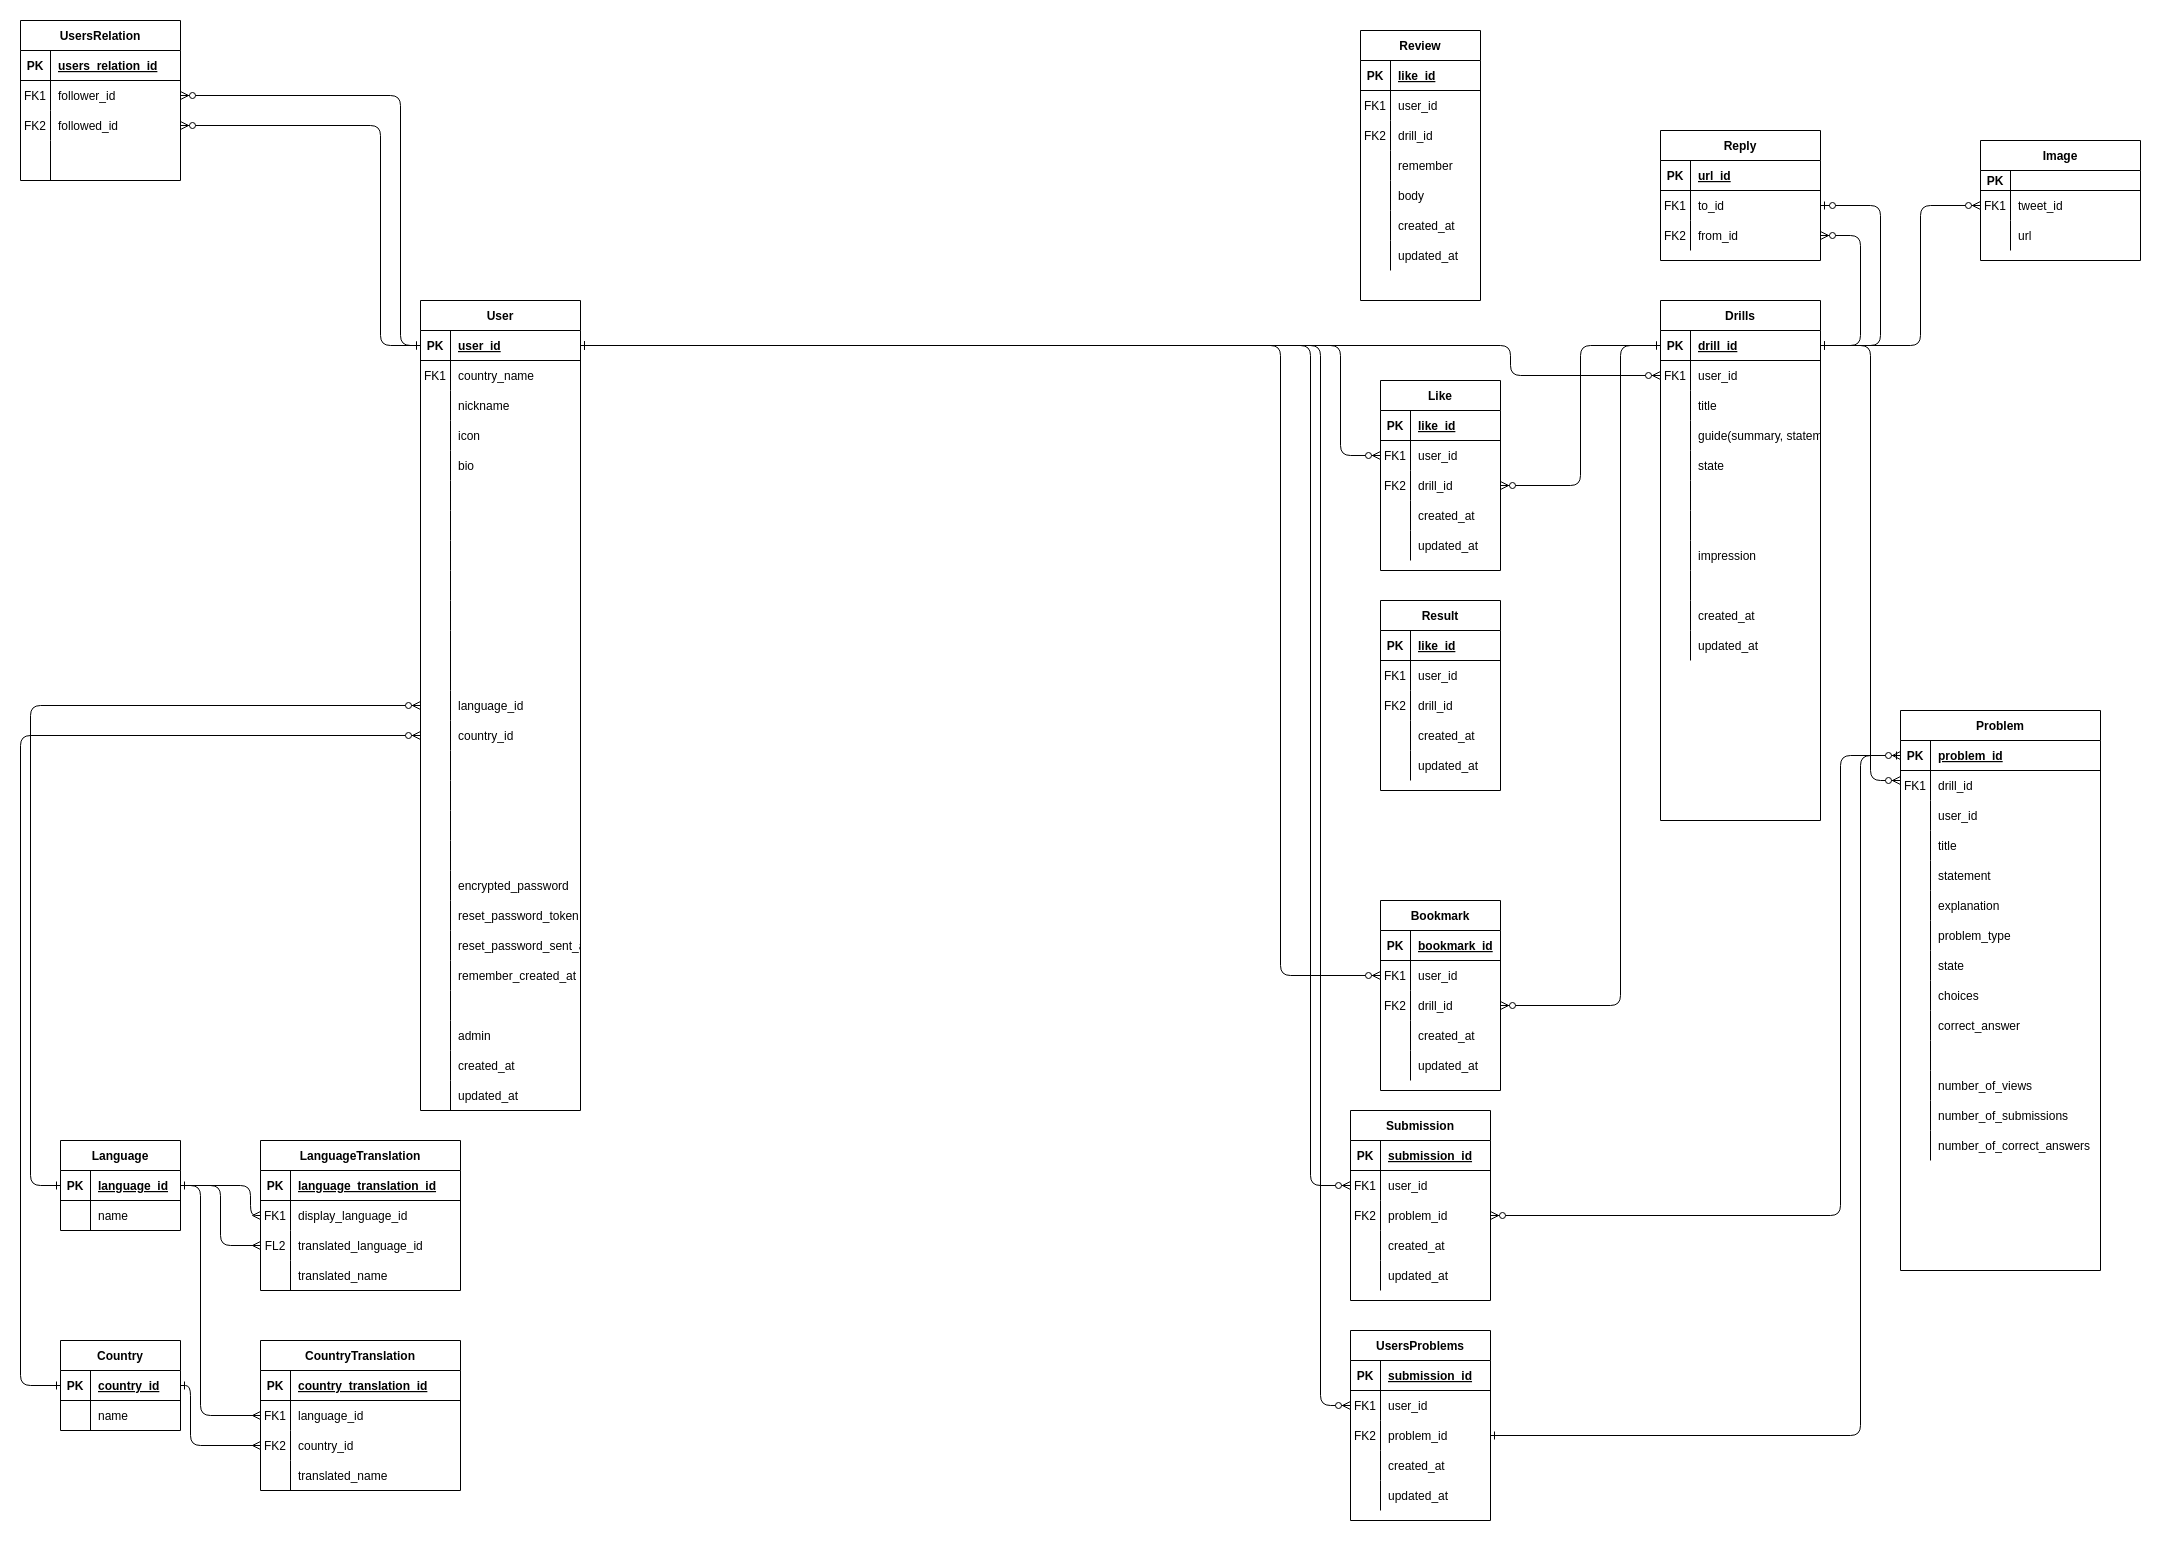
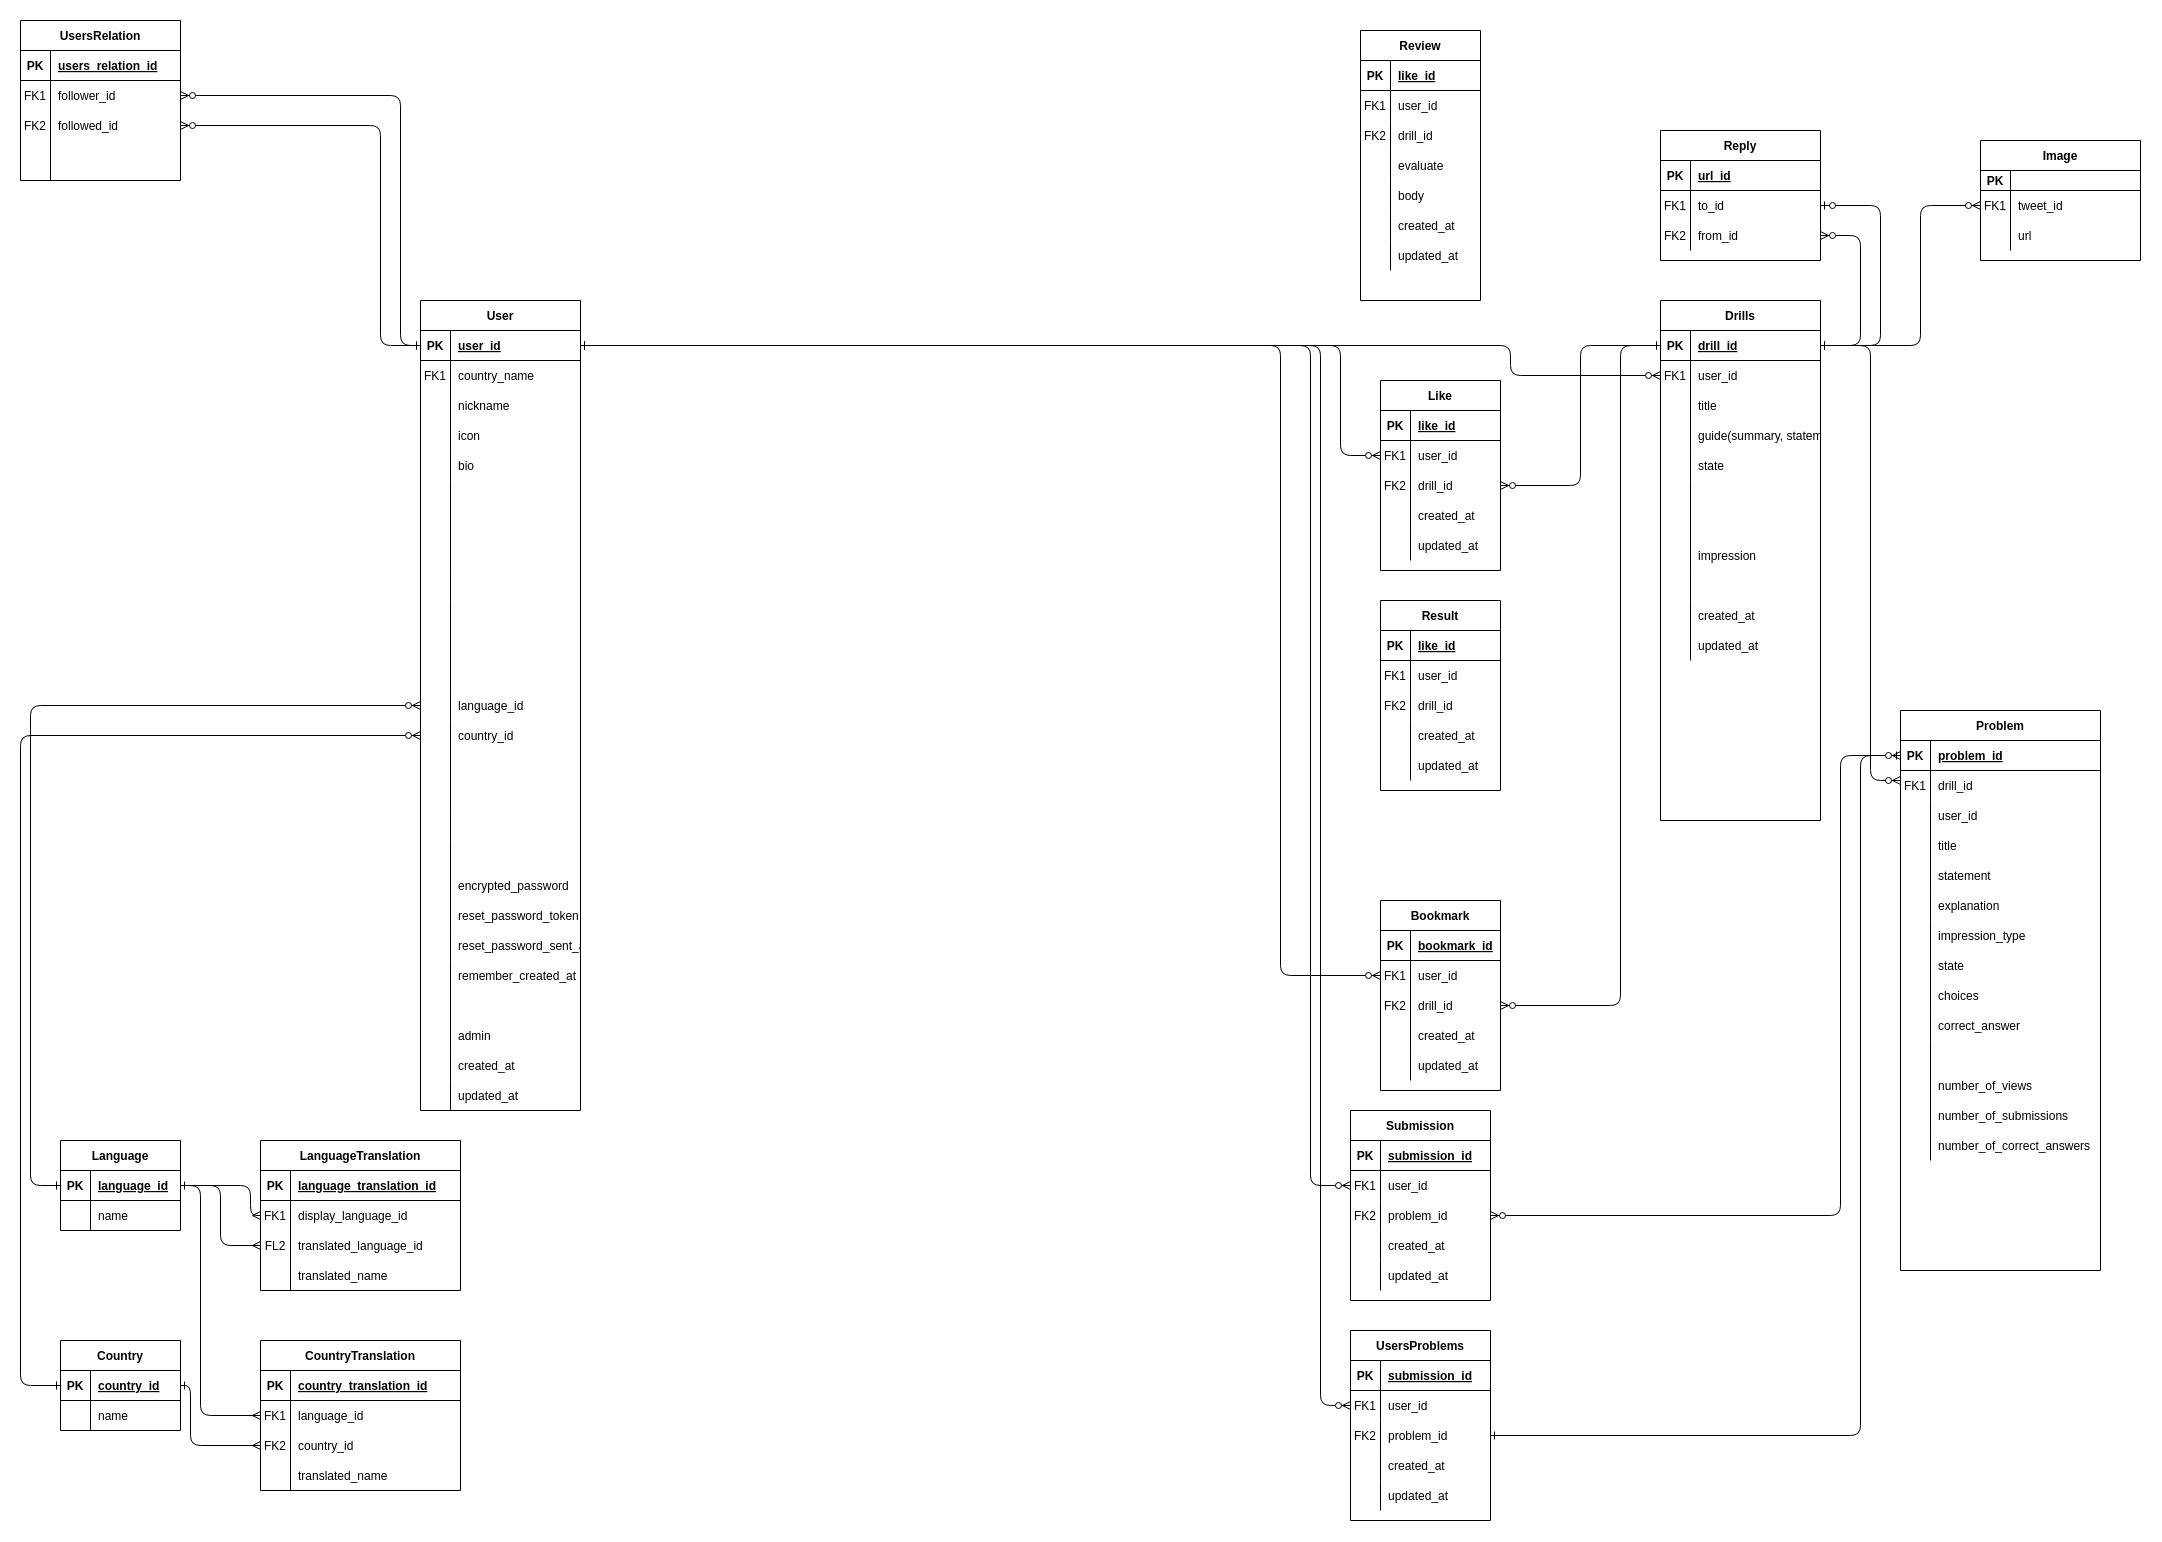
node "remember": label "remember" -> "evaluate"
node "problem_type": label "problem_type" -> "impression_type"
